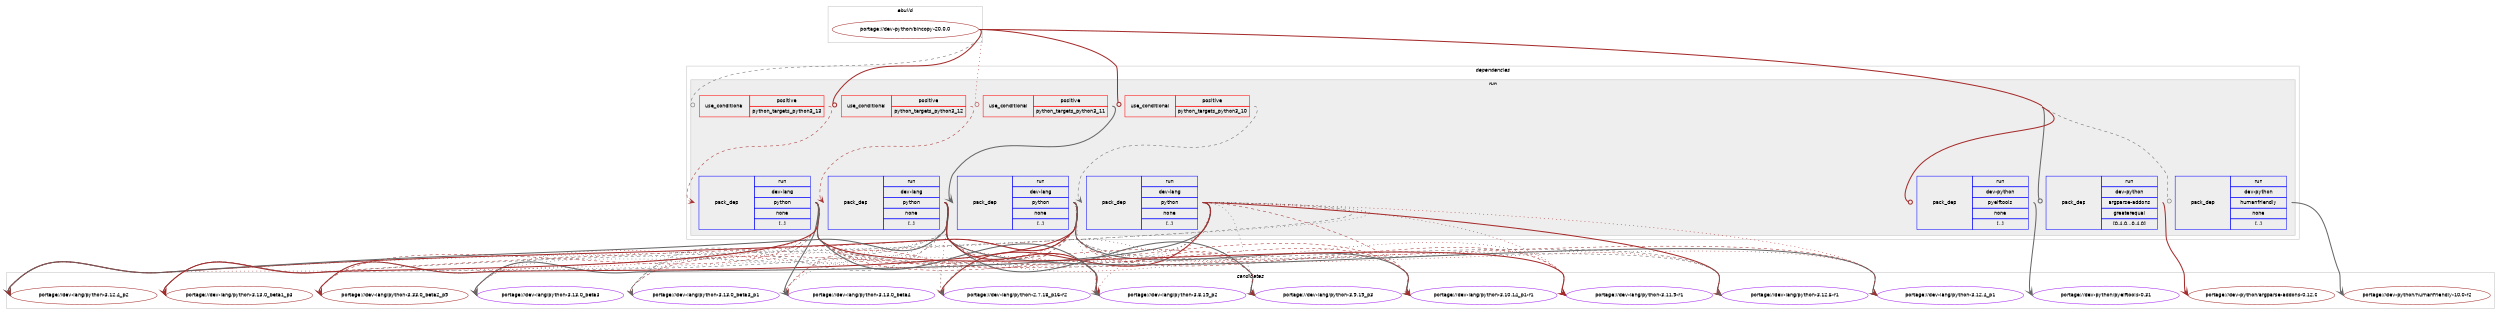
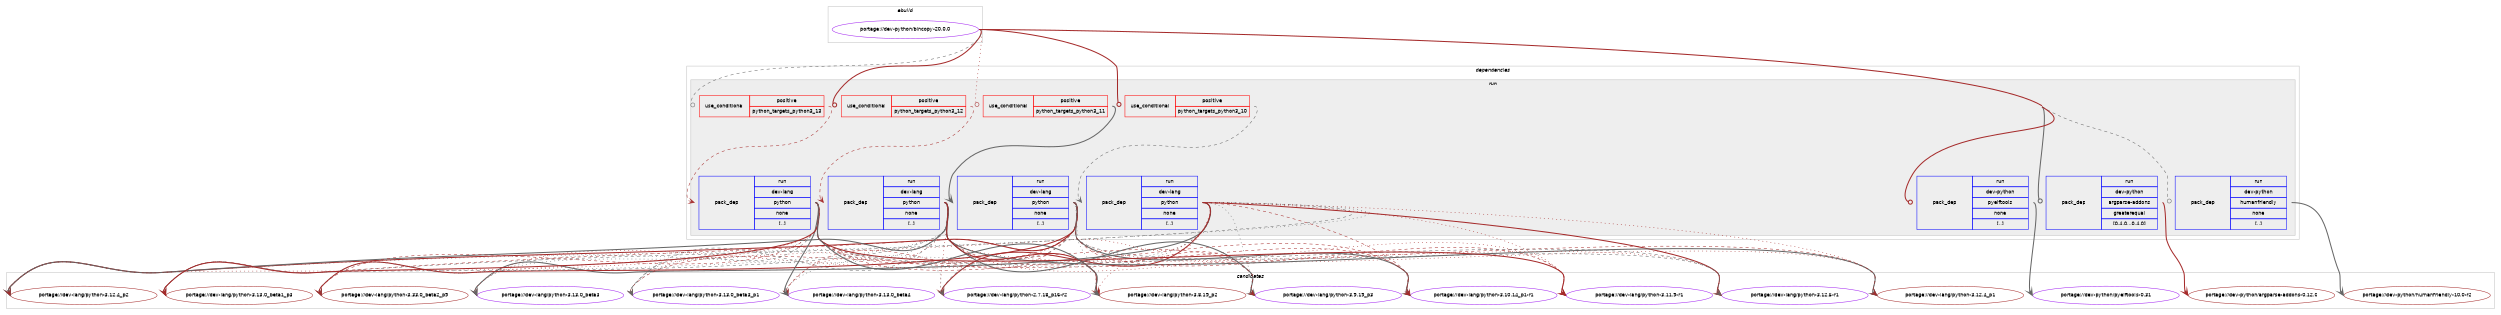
node "portage://dev-python/bincopy-20.0.0": color brown -> purple
node "portage://dev-lang/python-3.8.19_p2": color purple -> brown
node "portage://dev-lang/python-3.12.4_p1": color purple -> brown
